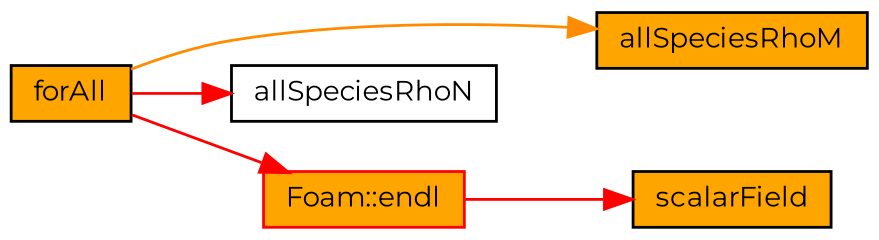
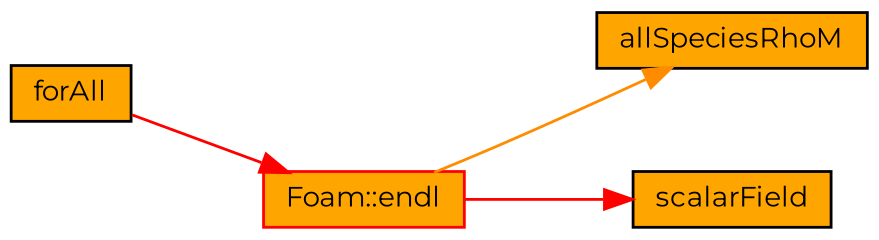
edge "forAll" -> "allSpeciesRhoM": now "Foam::endl" -> "allSpeciesRhoM"
node "allSpeciesRhoN": removed
